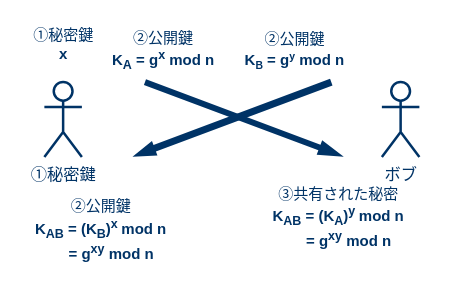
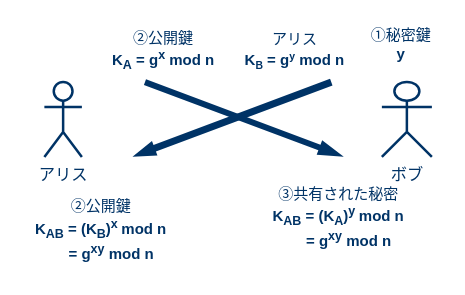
node "①秘密鍵 x": removed
node "①秘密鍵 y": added
node "②公開鍵 KB = gy mod n": label "②公開鍵 KB = gy mod n" -> "アリス KB = gy mod n"
node "ボブ": size 38x75 -> 50x75
node "①秘密鍵": label "①秘密鍵" -> "アリス"
